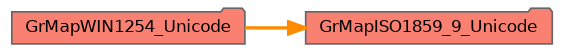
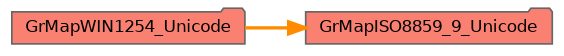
node "GrMapISO1859_9_Unicode": label "GrMapISO1859_9_Unicode" -> "GrMapISO8859_9_Unicode"
